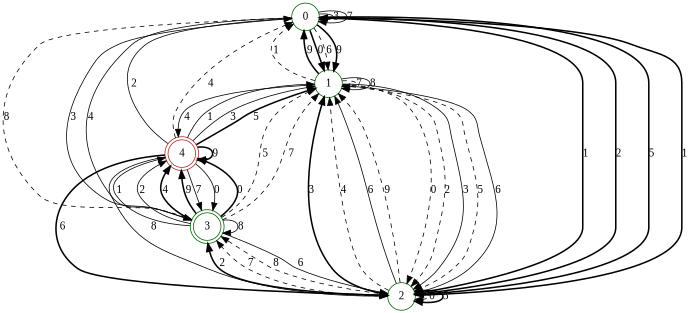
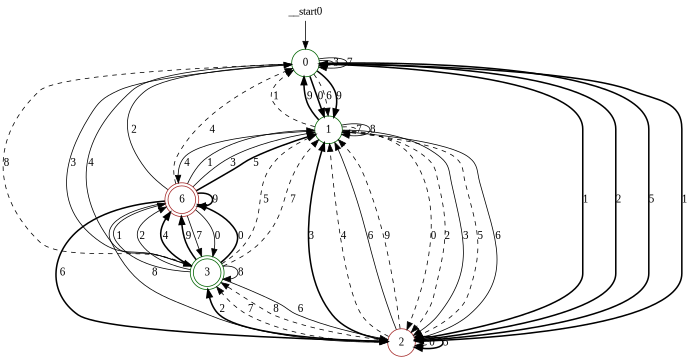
node "__start0": added
node "4": label "4" -> "6"
node "2": color darkgreen -> brown
